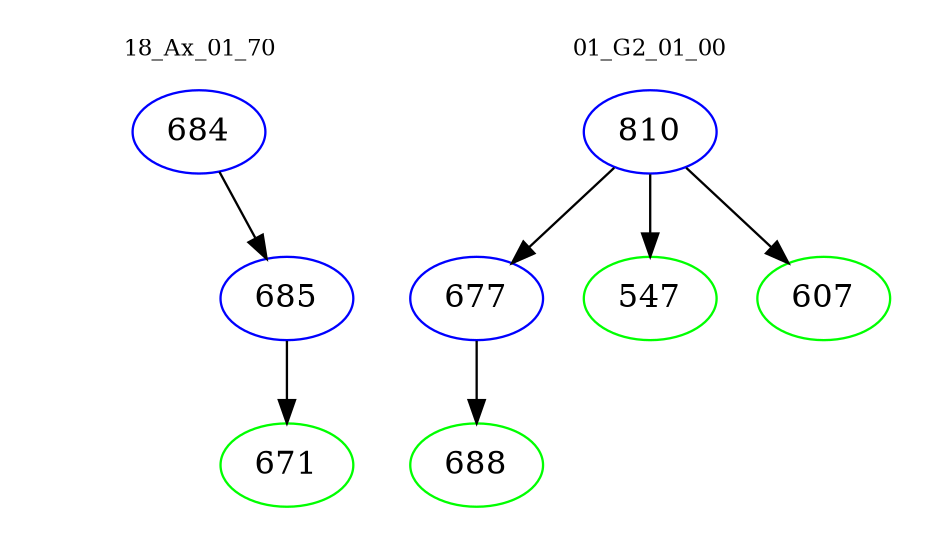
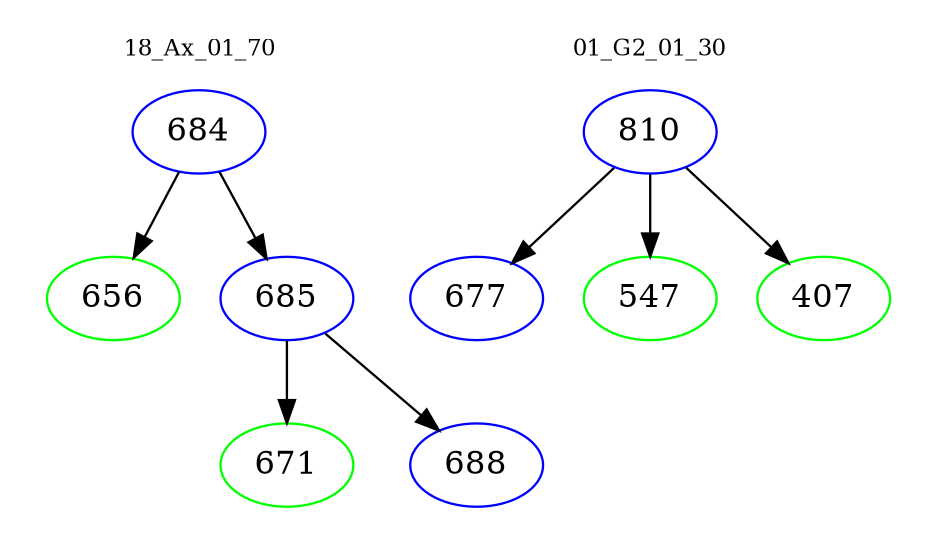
cluster "01_G2_01_00": label "01_G2_01_00" -> "01_G2_01_30"
node "656": added
node "607": label "607" -> "407"
edge "677" -> "688": now "685" -> "688"
node "688": color green -> blue
